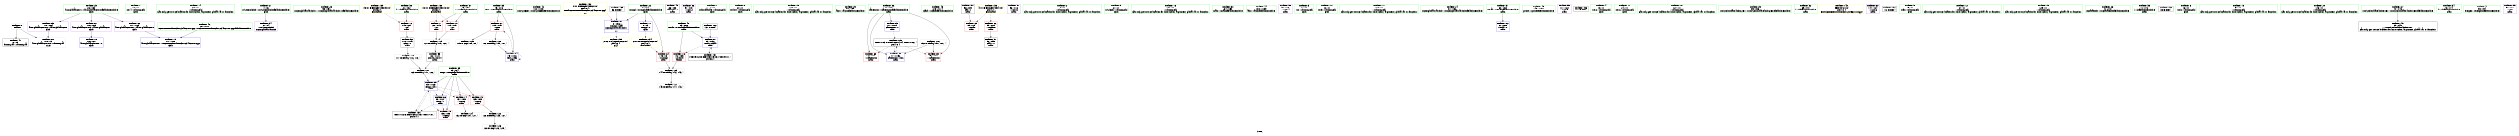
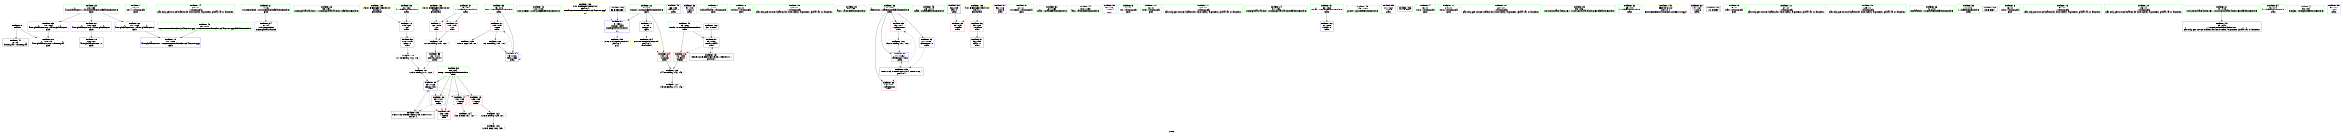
node "NodeID: 2": removed
node "NodeID: 16": removed
node "NodeID: 159": text "56 = PHI()" -> "56 = ENCHI()"
node "NodeID: 58": text "main" -> "conv"
node "NodeID: 80": text "ZStL" -> "Glob"
edge "NodeID: 116" -> "NodeID: 69": reversed
